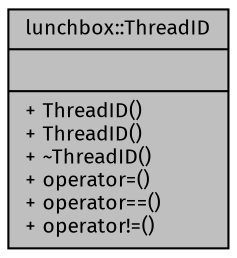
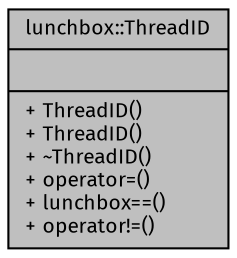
node "lunchbox::ThreadID": text "+ operator==()" -> "+ lunchbox==()"
